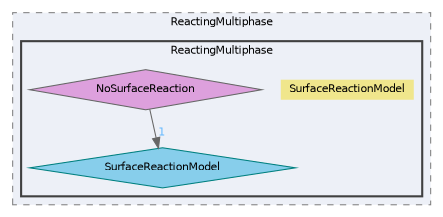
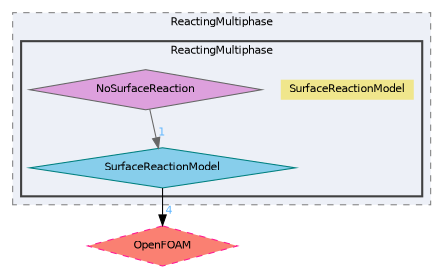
node "OpenFOAM": added
